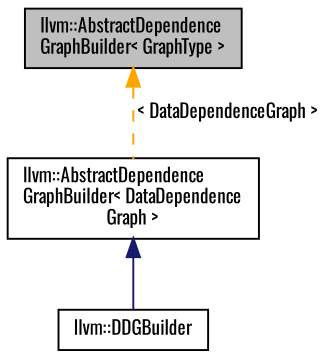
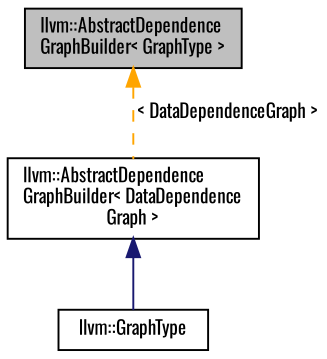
node "llvm::DDGBuilder": label "llvm::DDGBuilder" -> "llvm::GraphType"
